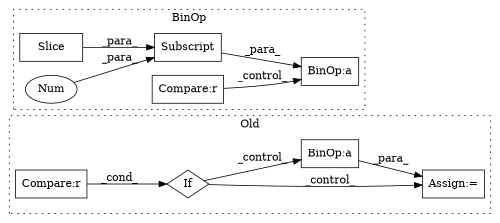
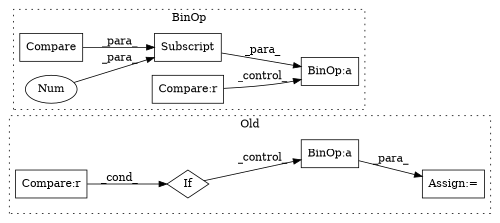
node "Slice": label "Slice" -> "Compare"
edge "If" -> "Assign:=": removed, label "_control_"
